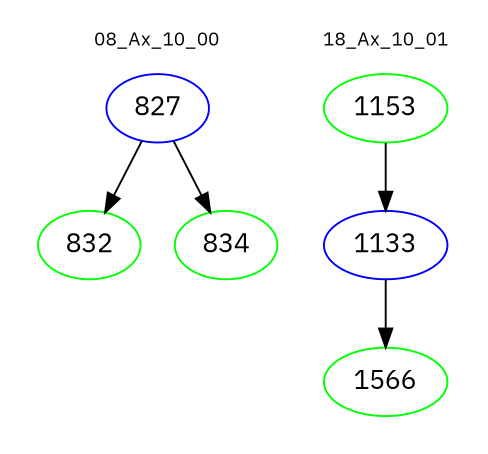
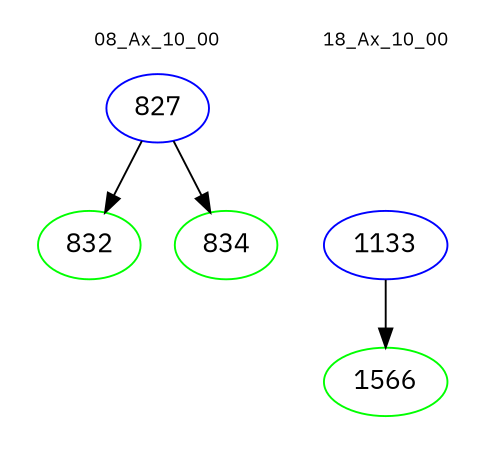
cluster "18_Ax_10_01": label "18_Ax_10_01" -> "18_Ax_10_00"
node "1153": removed
